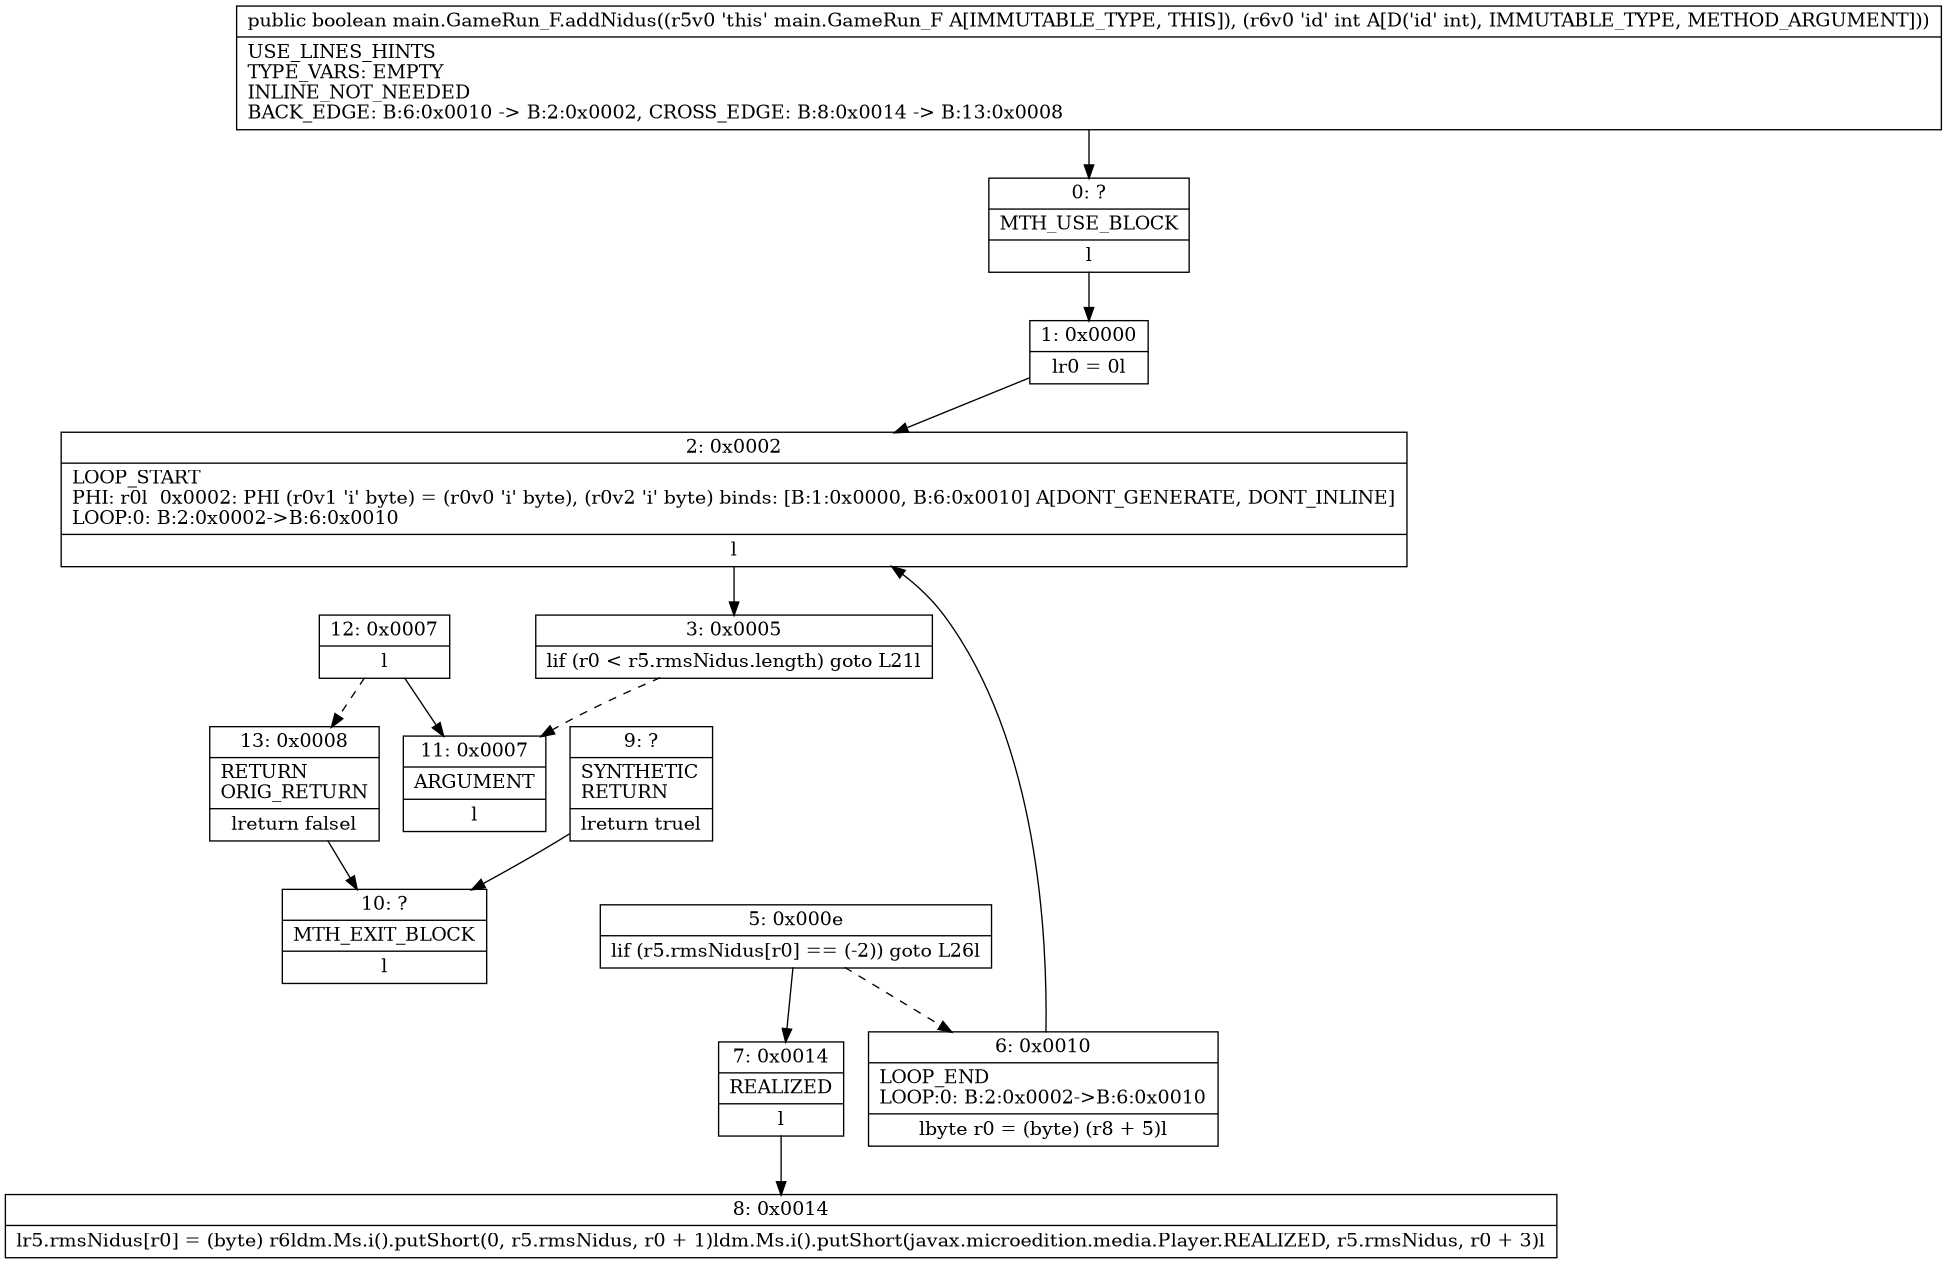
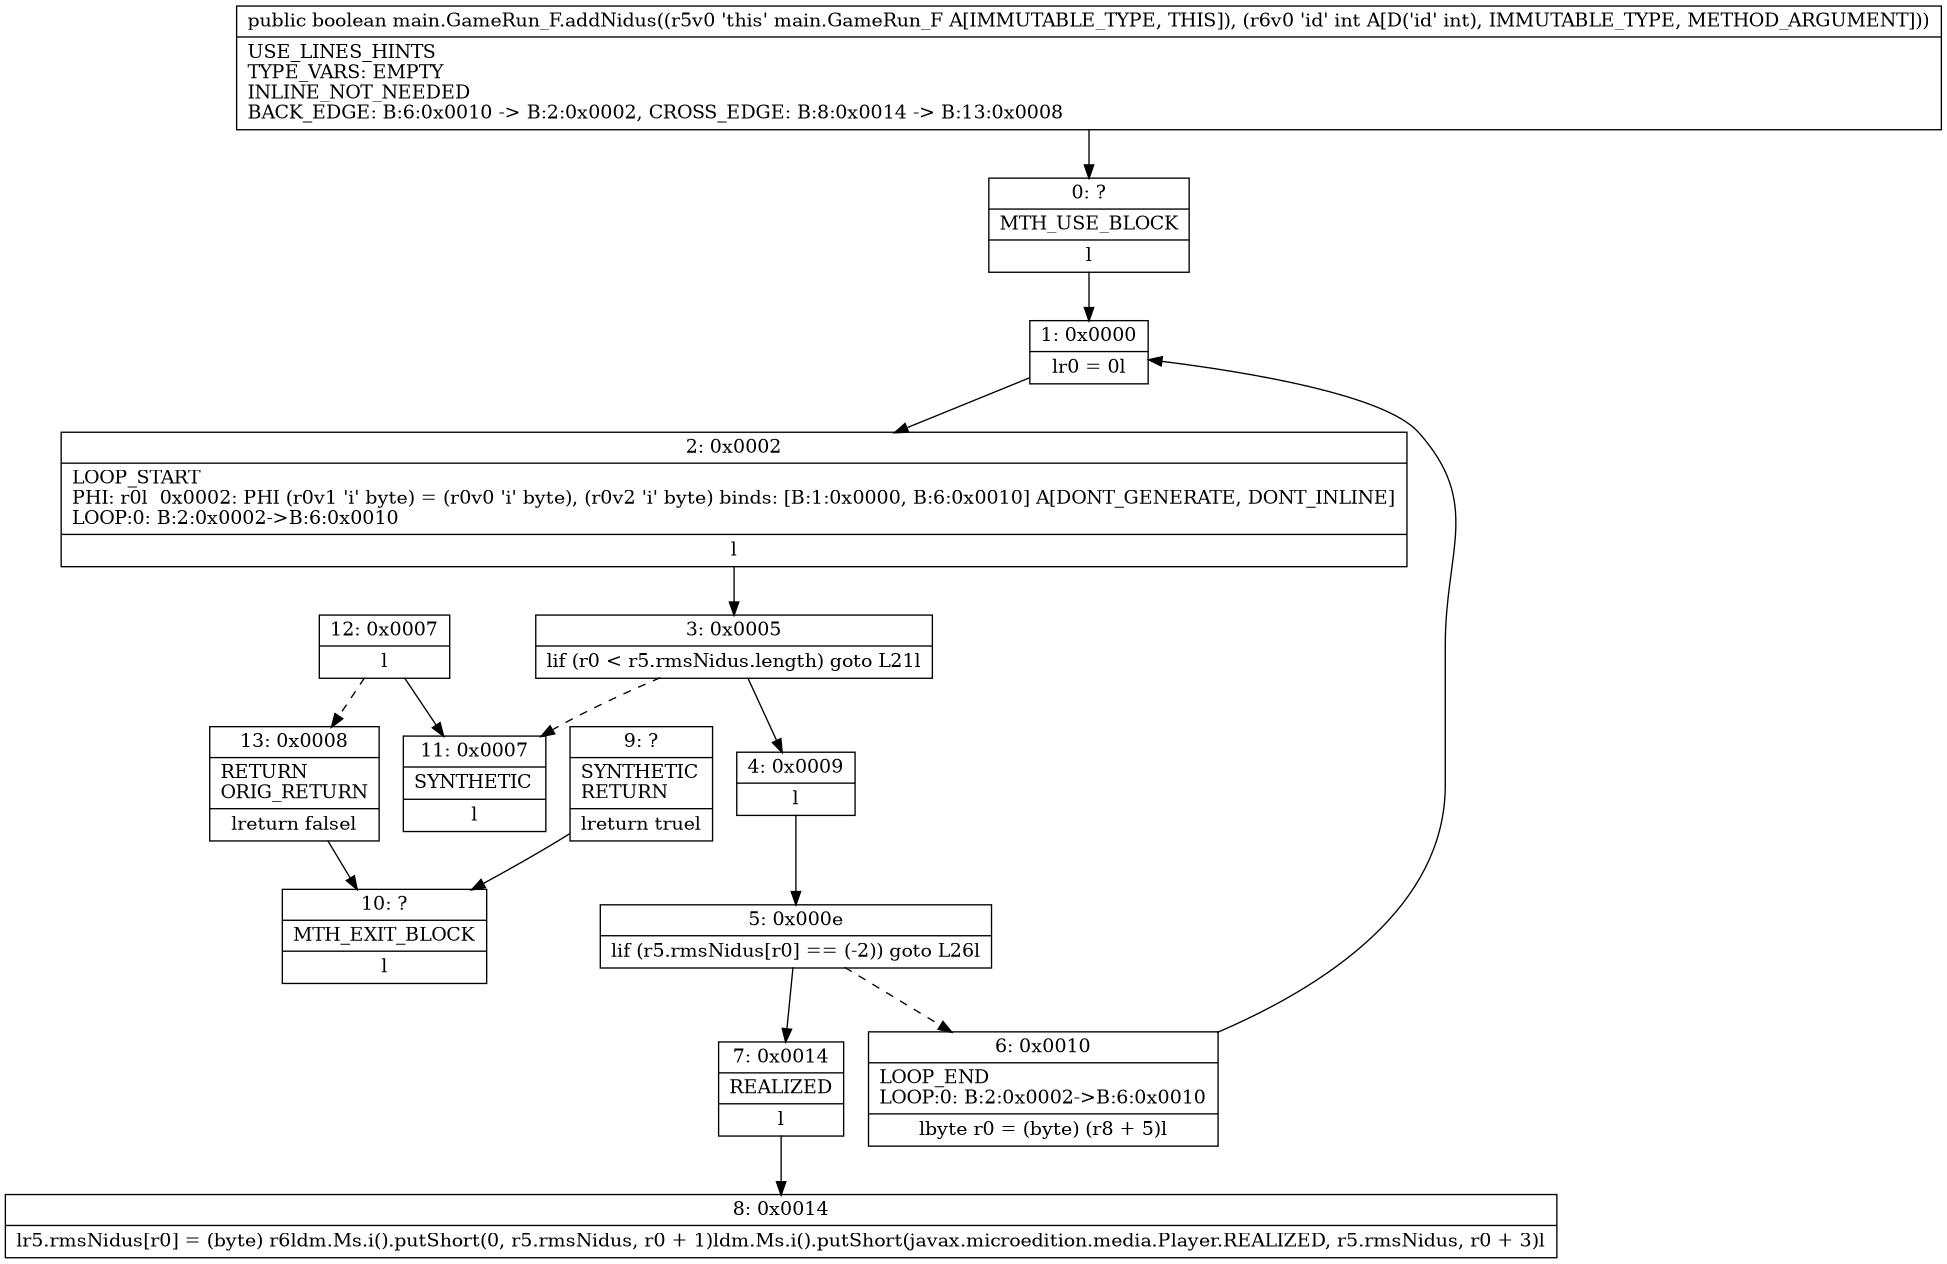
node "11: 0x0007": text "ARGUMENT" -> "SYNTHETIC"
node "4: 0x0009": added
edge "6: 0x0010" -> "2: 0x0002": now "6: 0x0010" -> "1: 0x0000"
